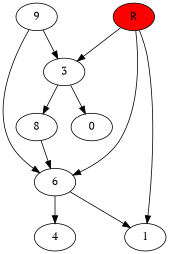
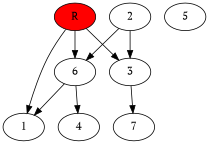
node "9": label "9" -> "2"
node "5": added
node "8": removed
node "0": label "0" -> "7"
